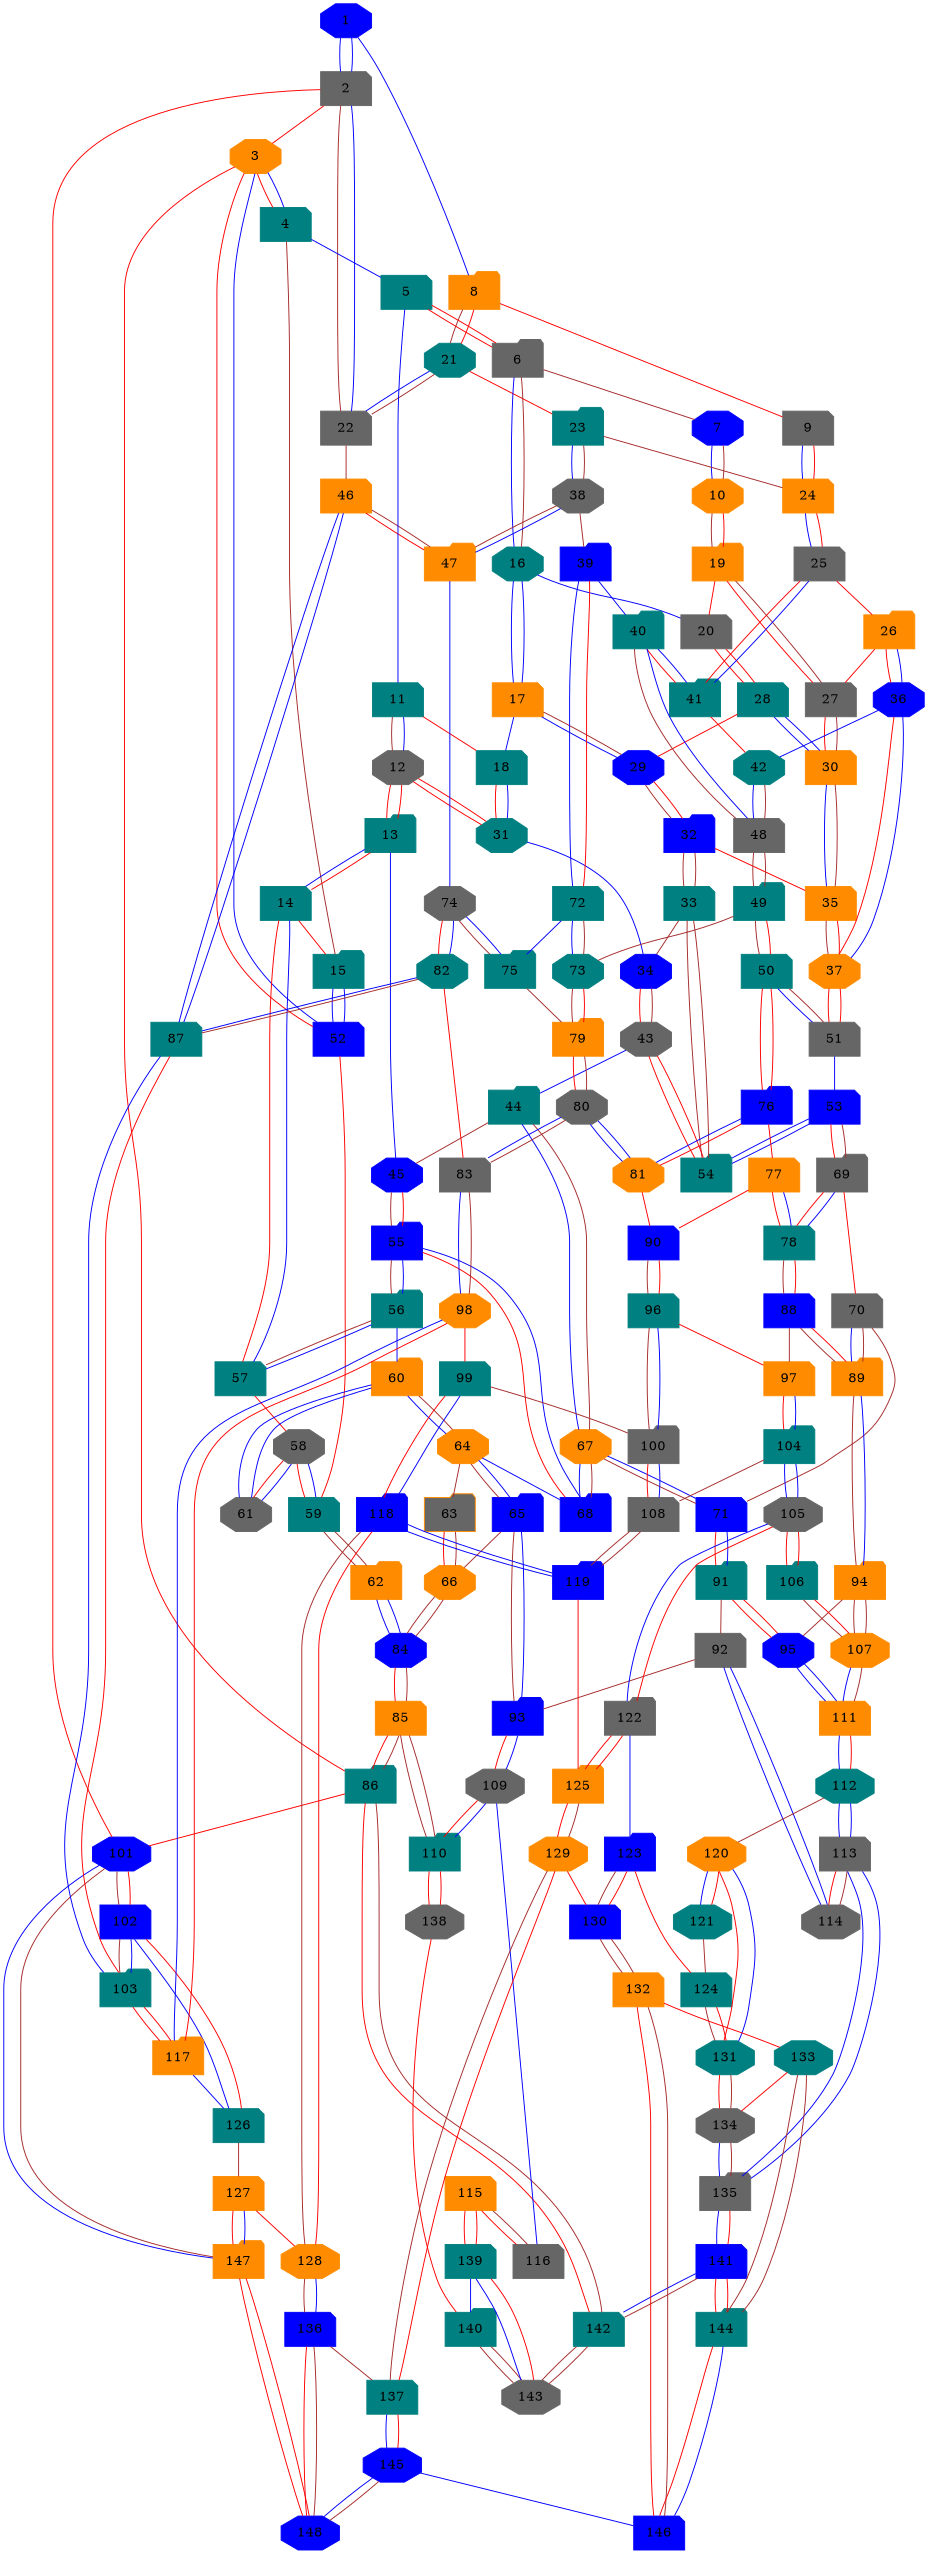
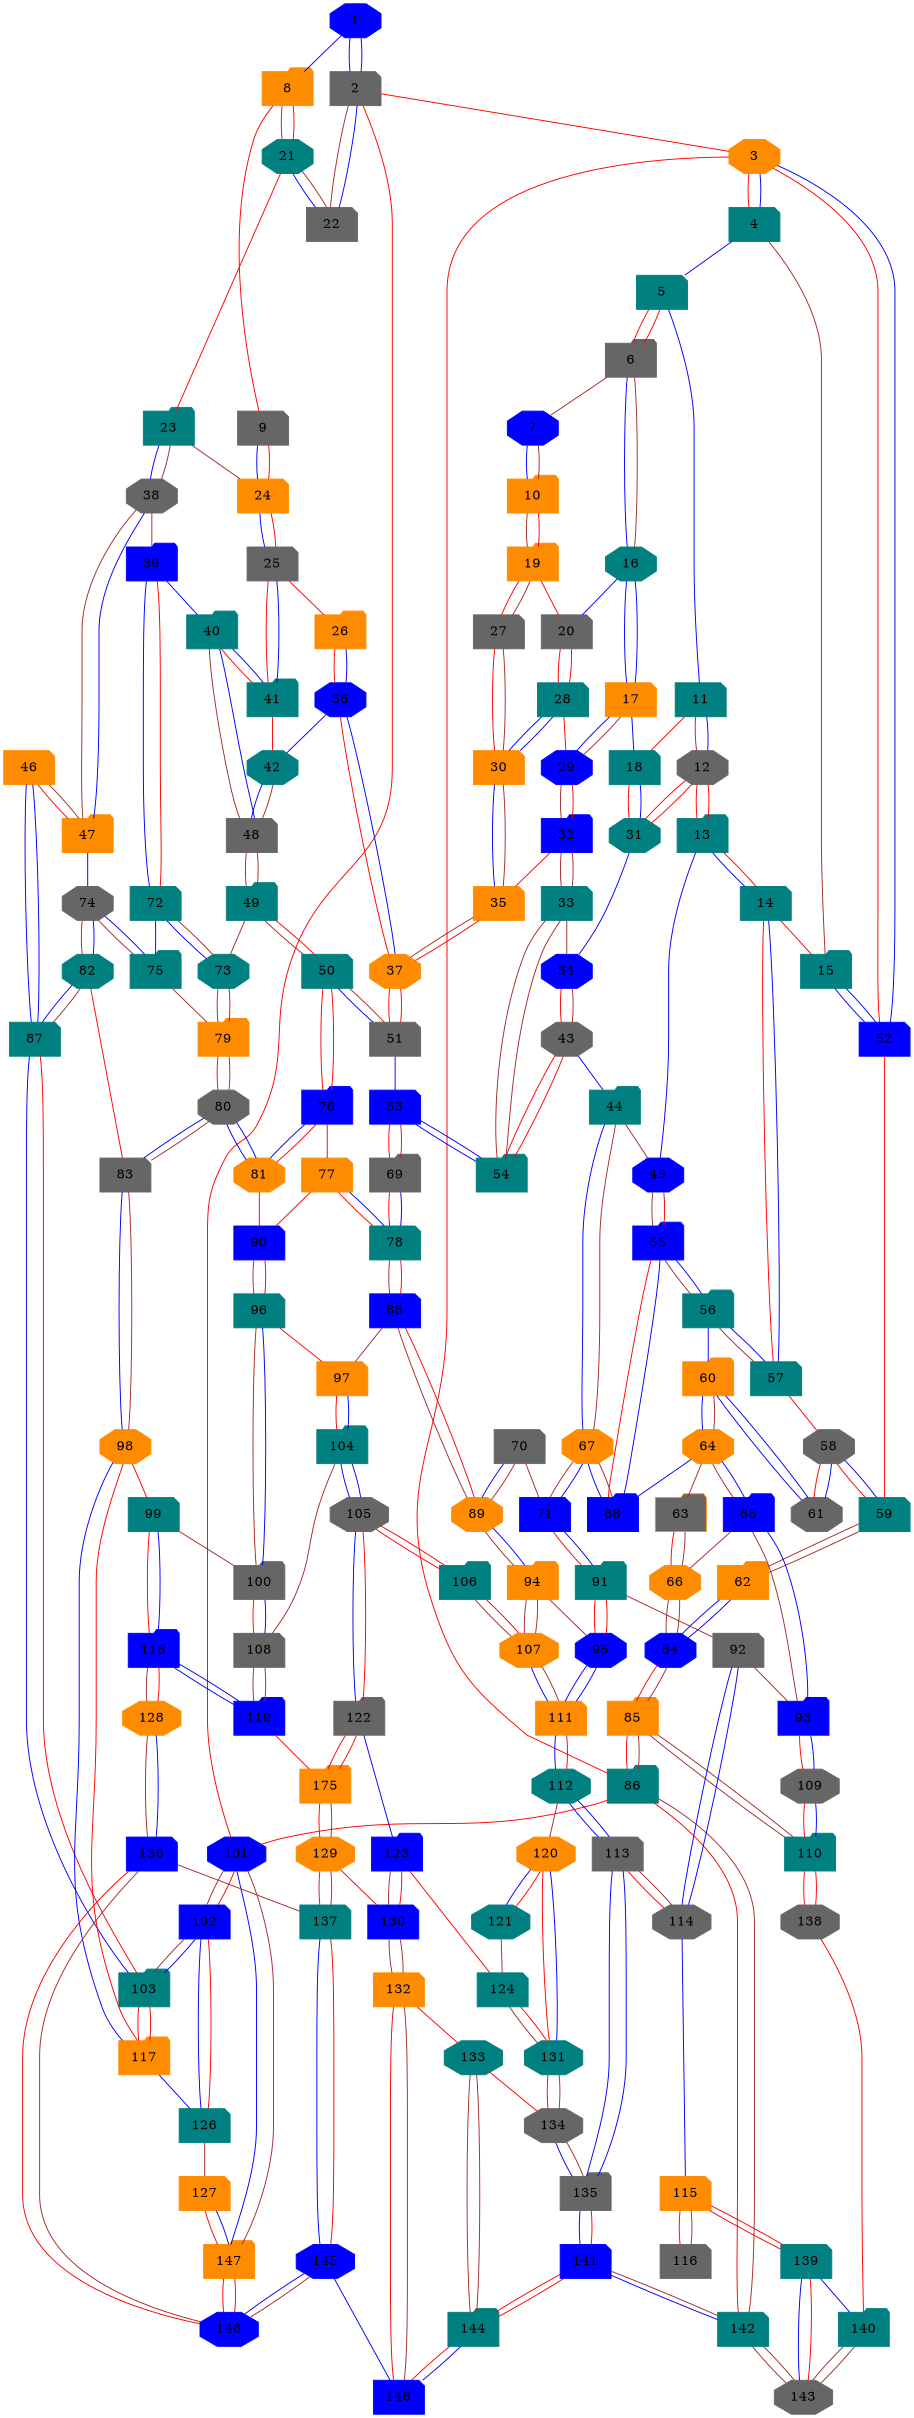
edge "22" -- "46": removed
node "10": shape octagon -> folder
edge "26" -- "27": removed
edge "69" -- "70": removed
node "89": shape folder -> octagon
node "85": shape note -> folder
node "125": label "125" -> "175"
edge "109" -- "116": removed
edge "114" -- "115": added
edge "127" -- "128": removed
